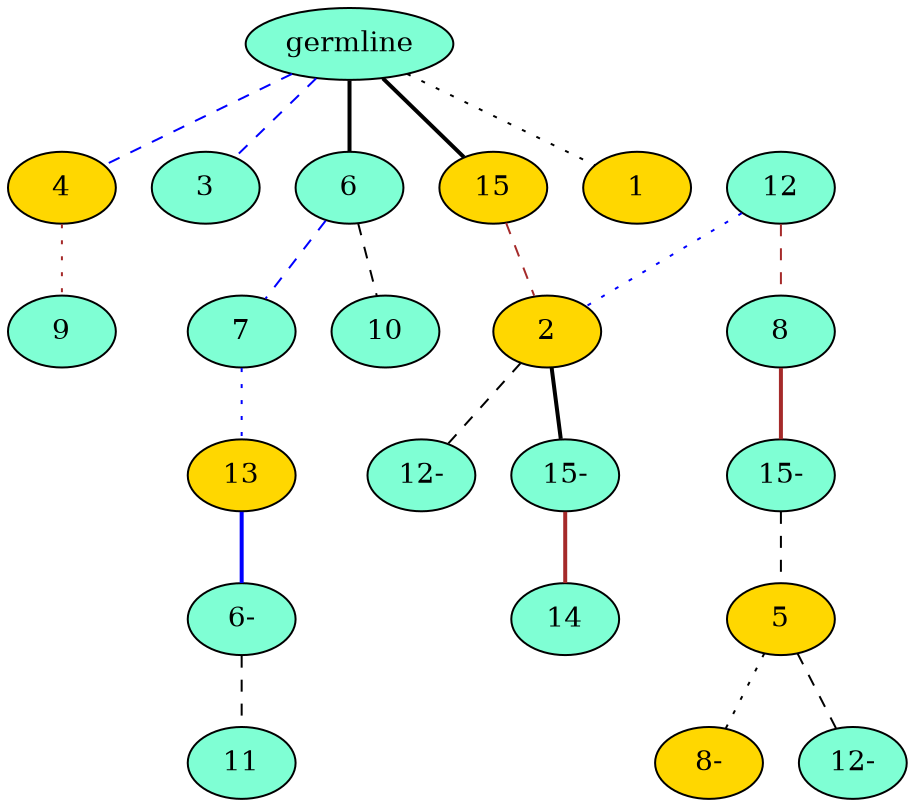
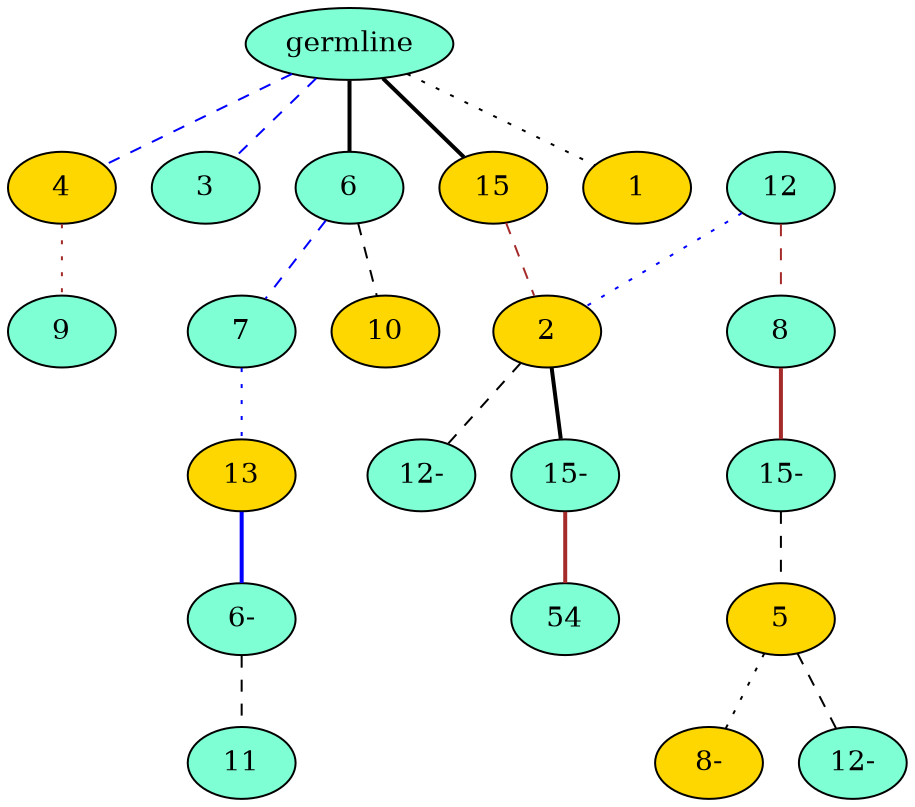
node "10": fillcolor aquamarine -> gold
node "14": label "14" -> "54"
